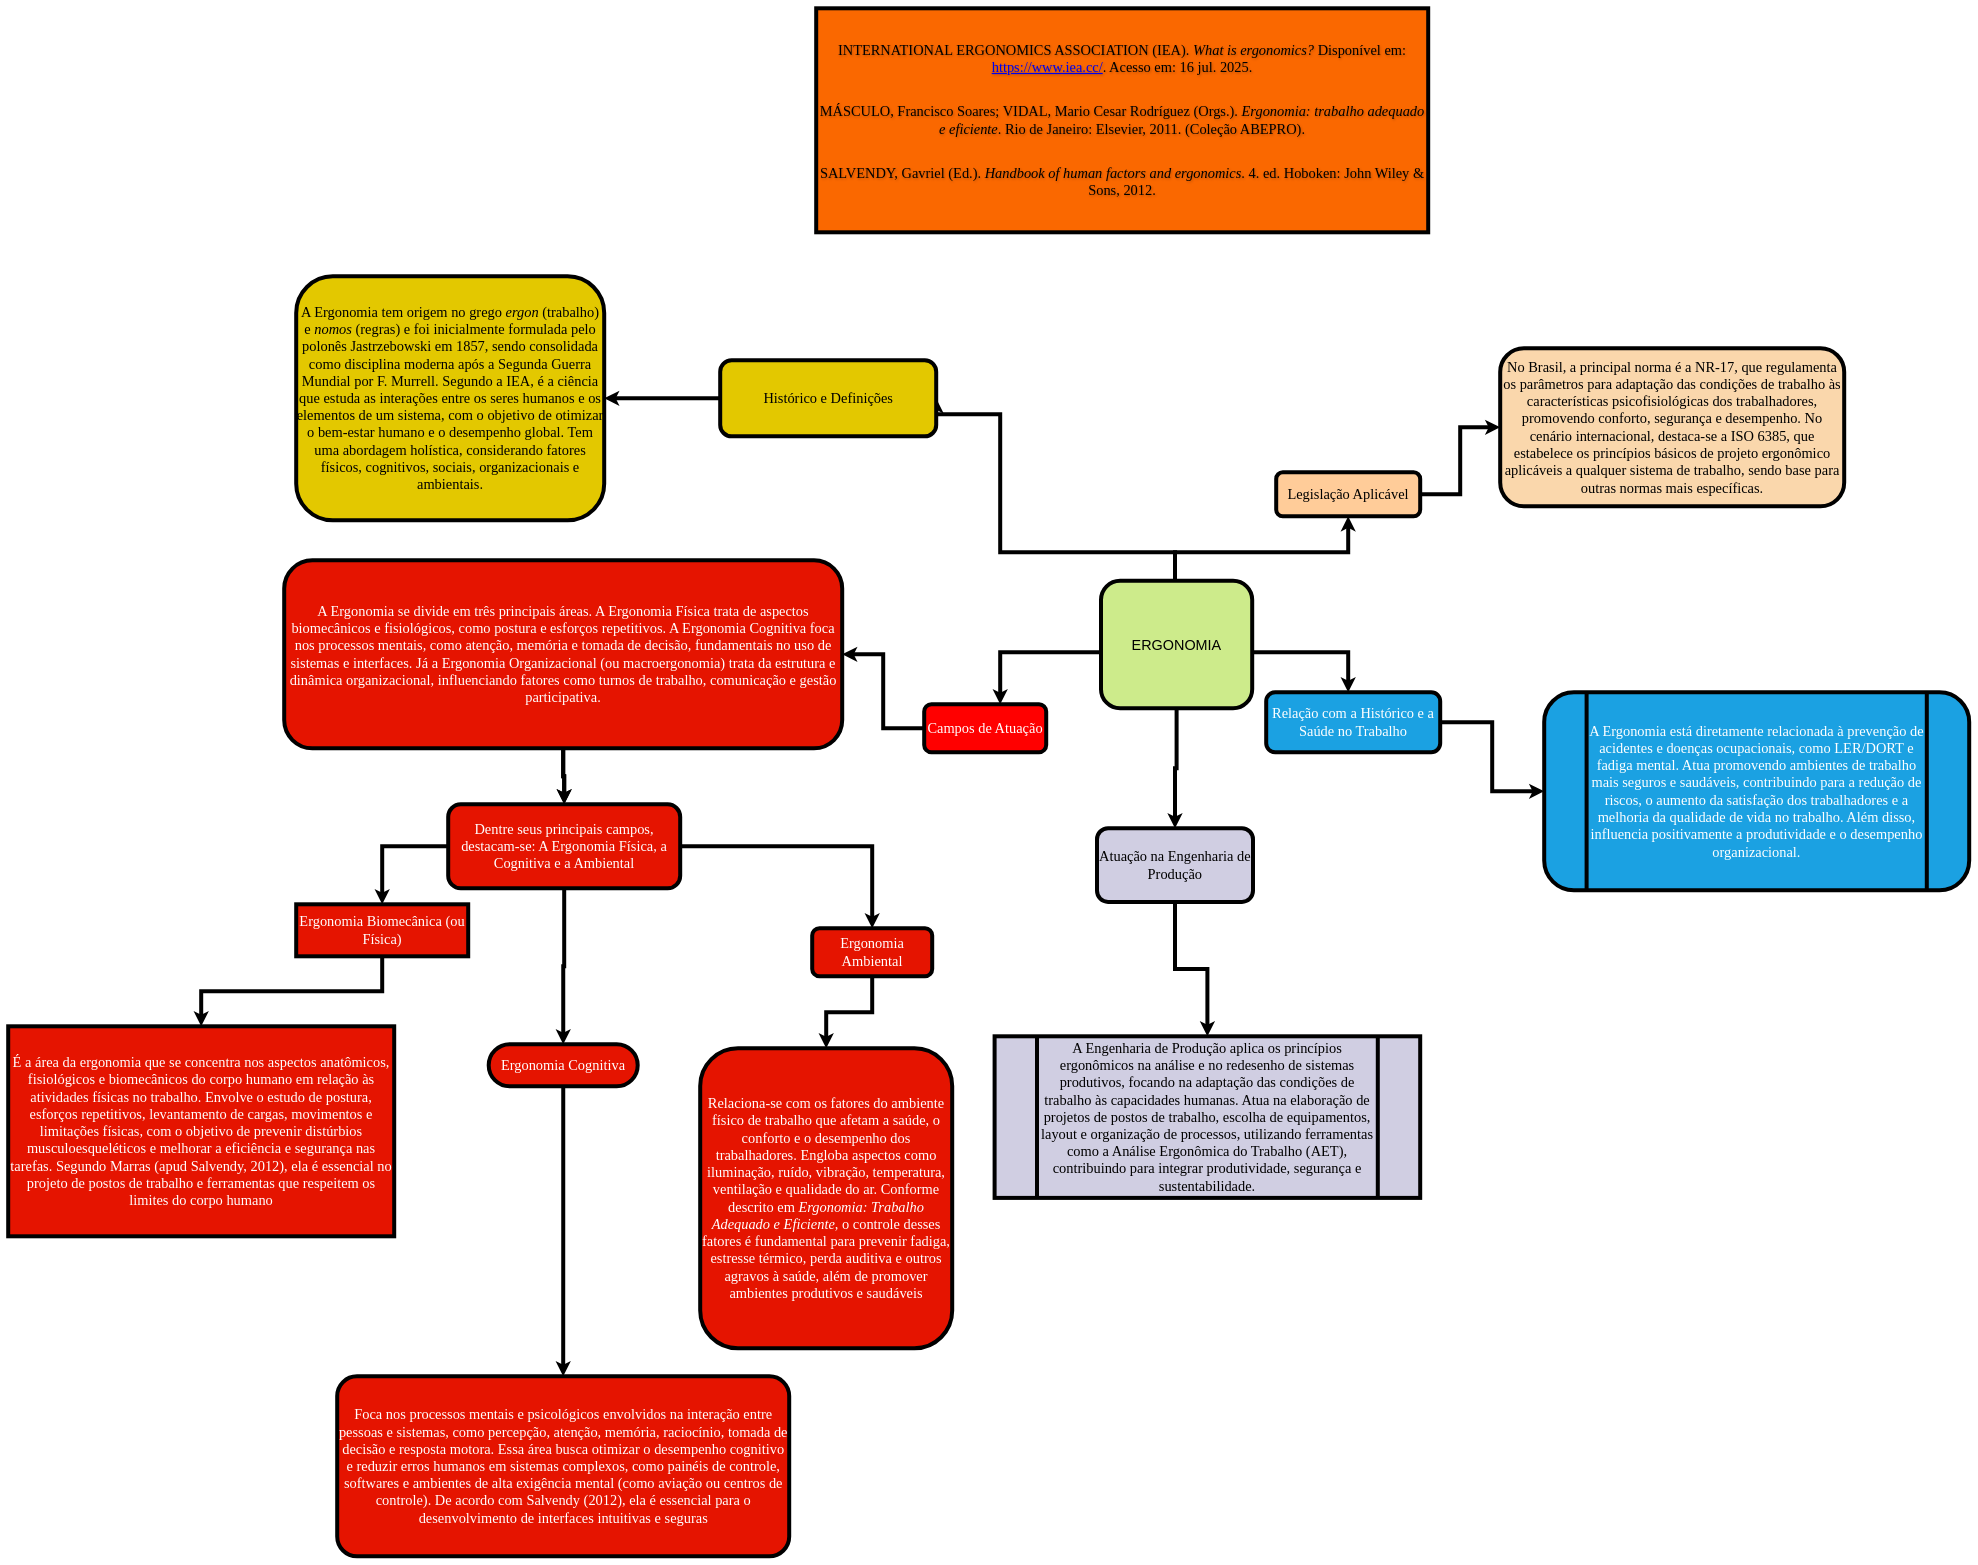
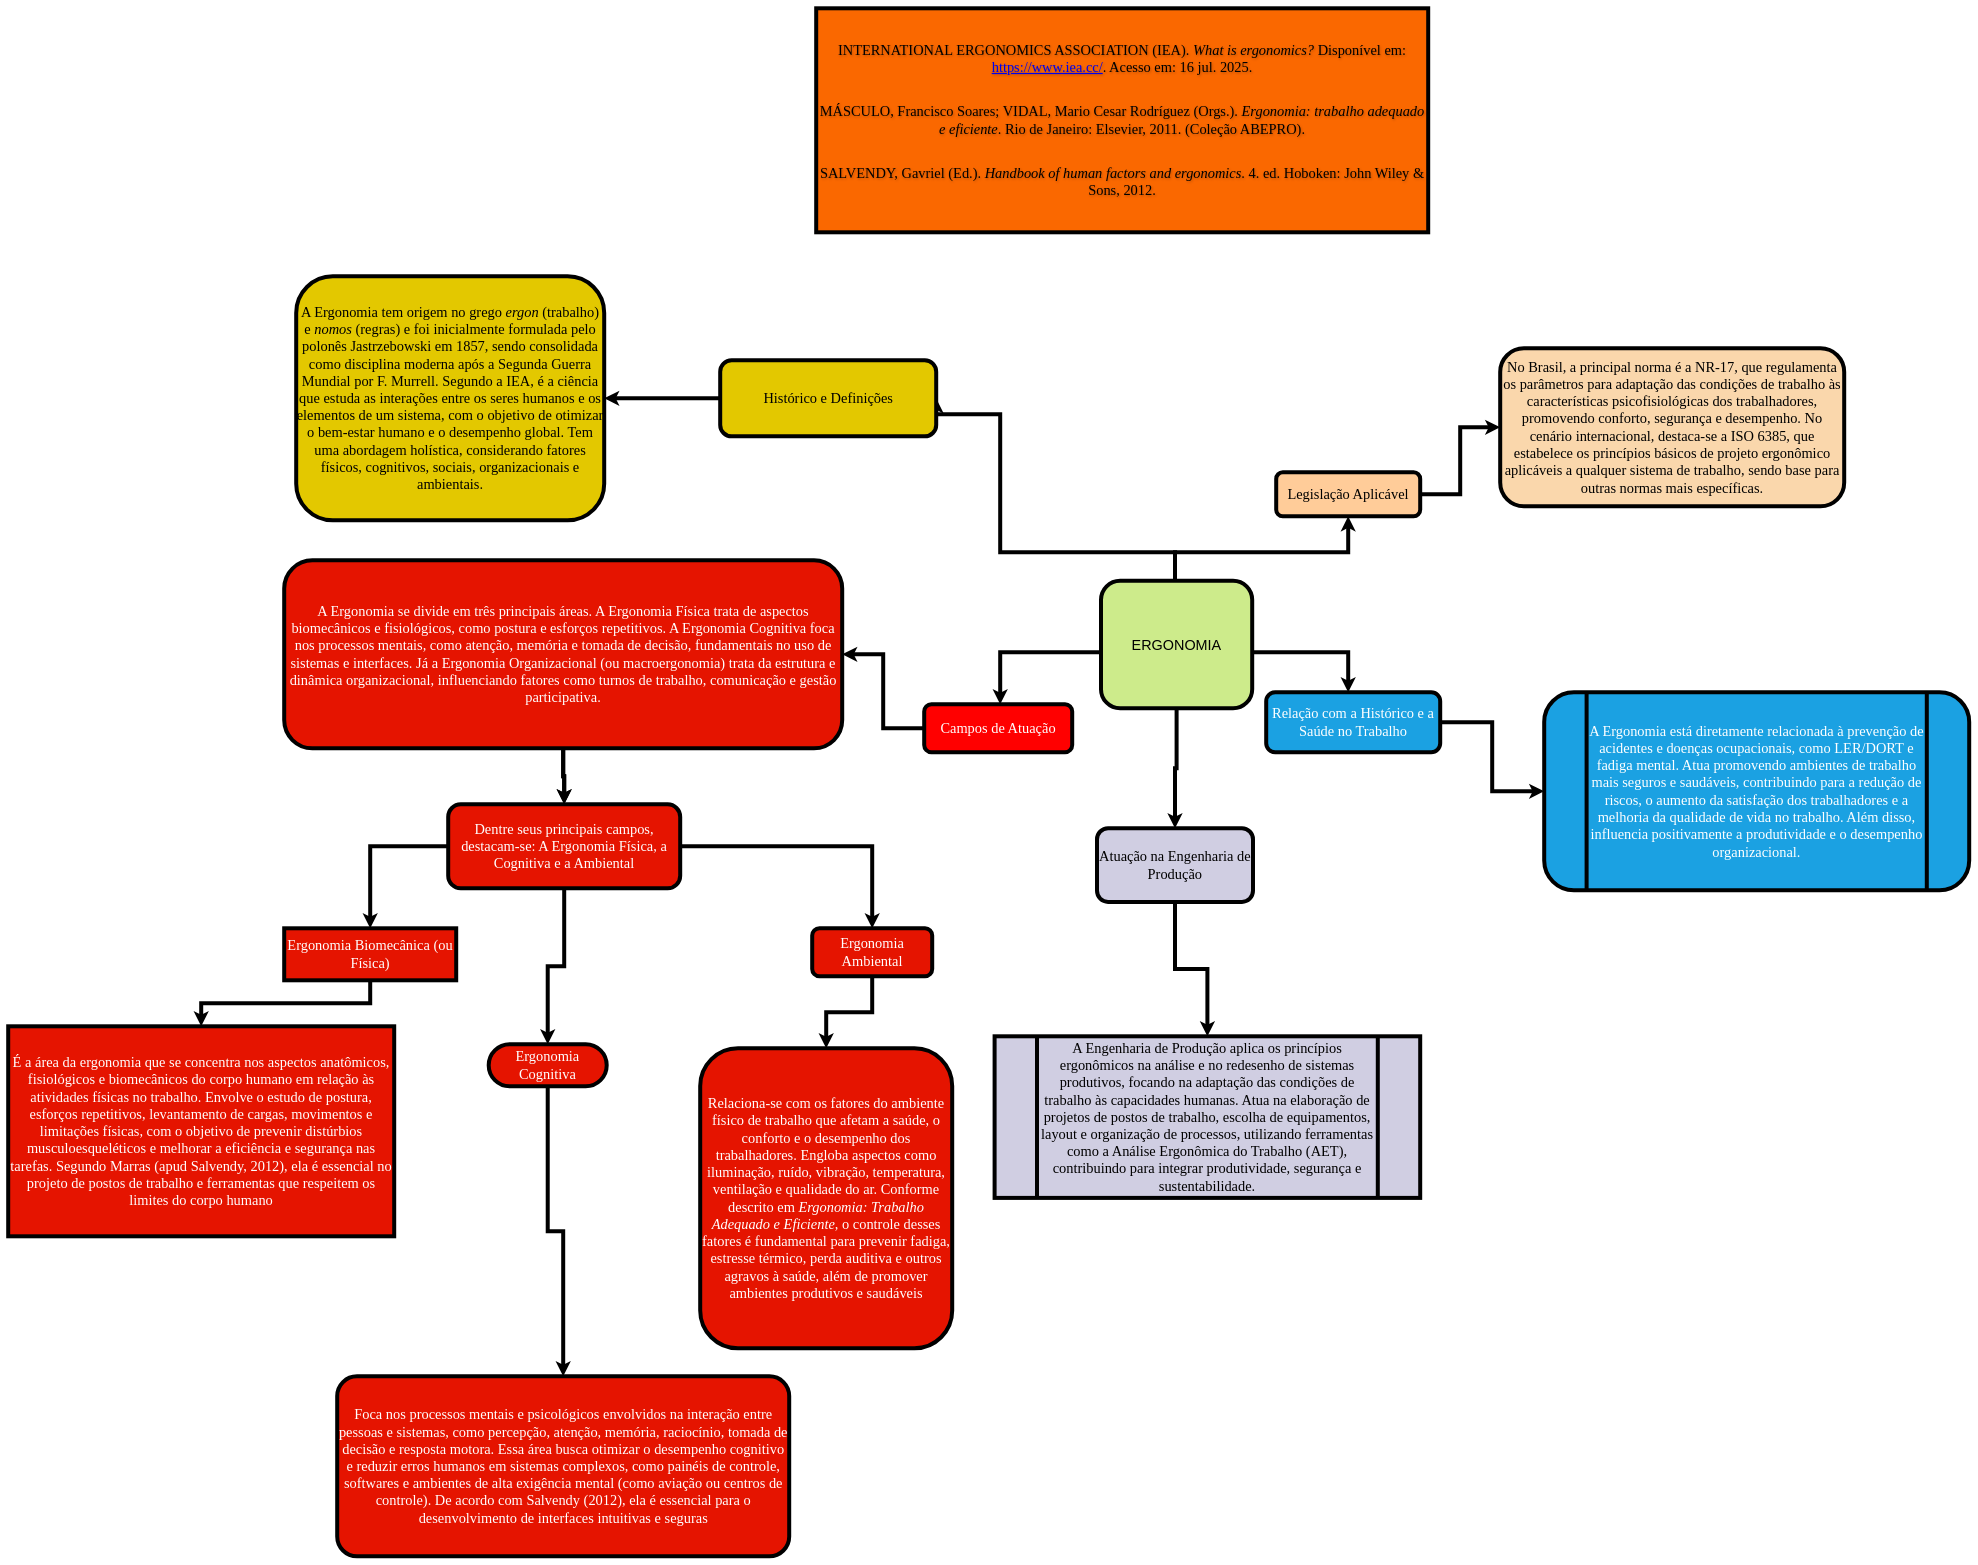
node "Campos de Atuação": size 122x48 -> 148x48
node "Ergonomia Biomecânica (ou Física)": moved (382, 930) -> (370, 954)
node "Ergonomia Cognitiva": size 149x42 -> 118x42
